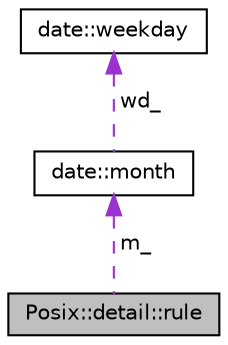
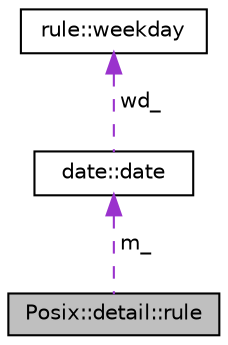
node "date::weekday": label "date::weekday" -> "rule::weekday"
node "date::month": label "date::month" -> "date::date"
